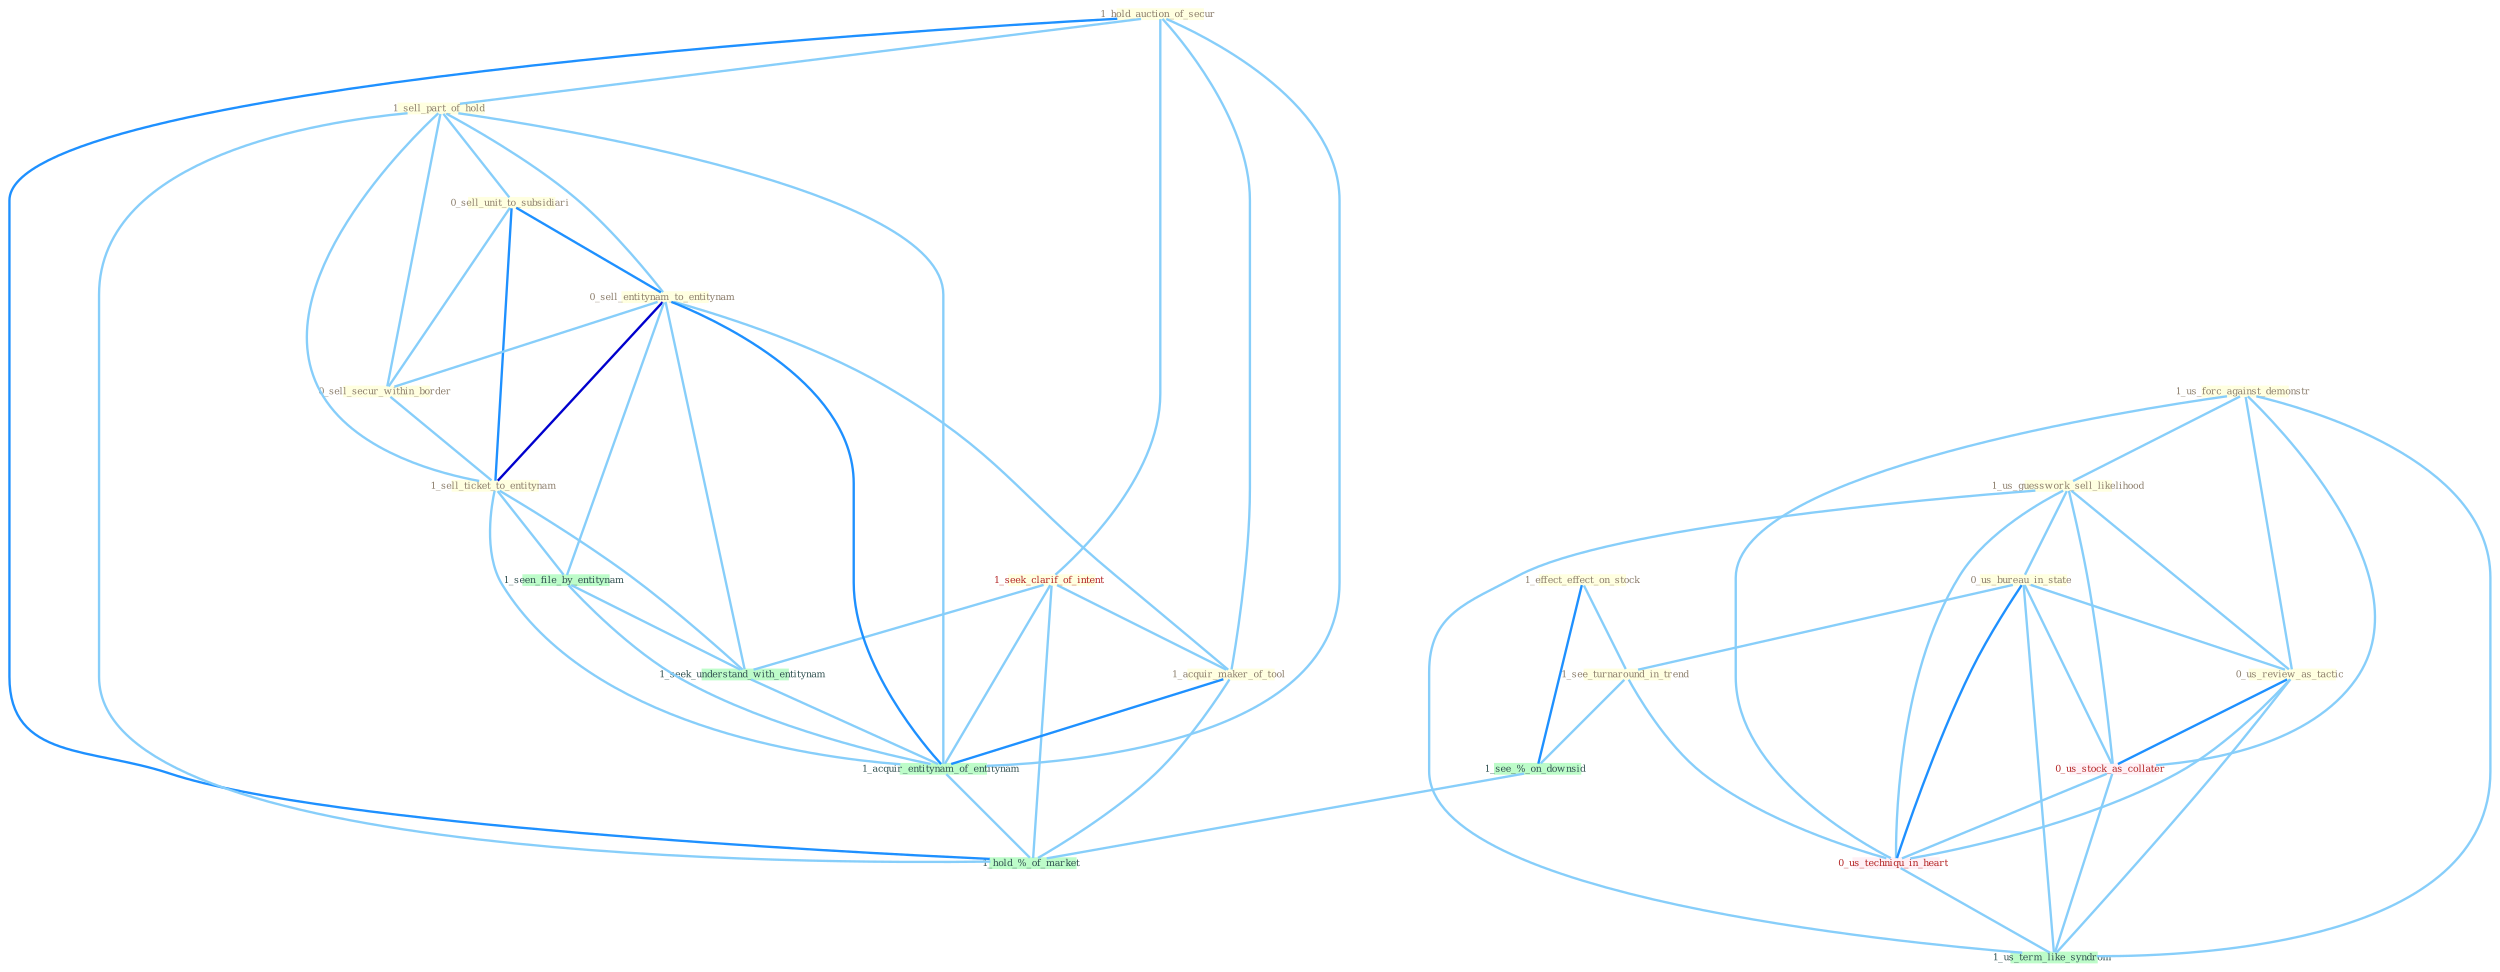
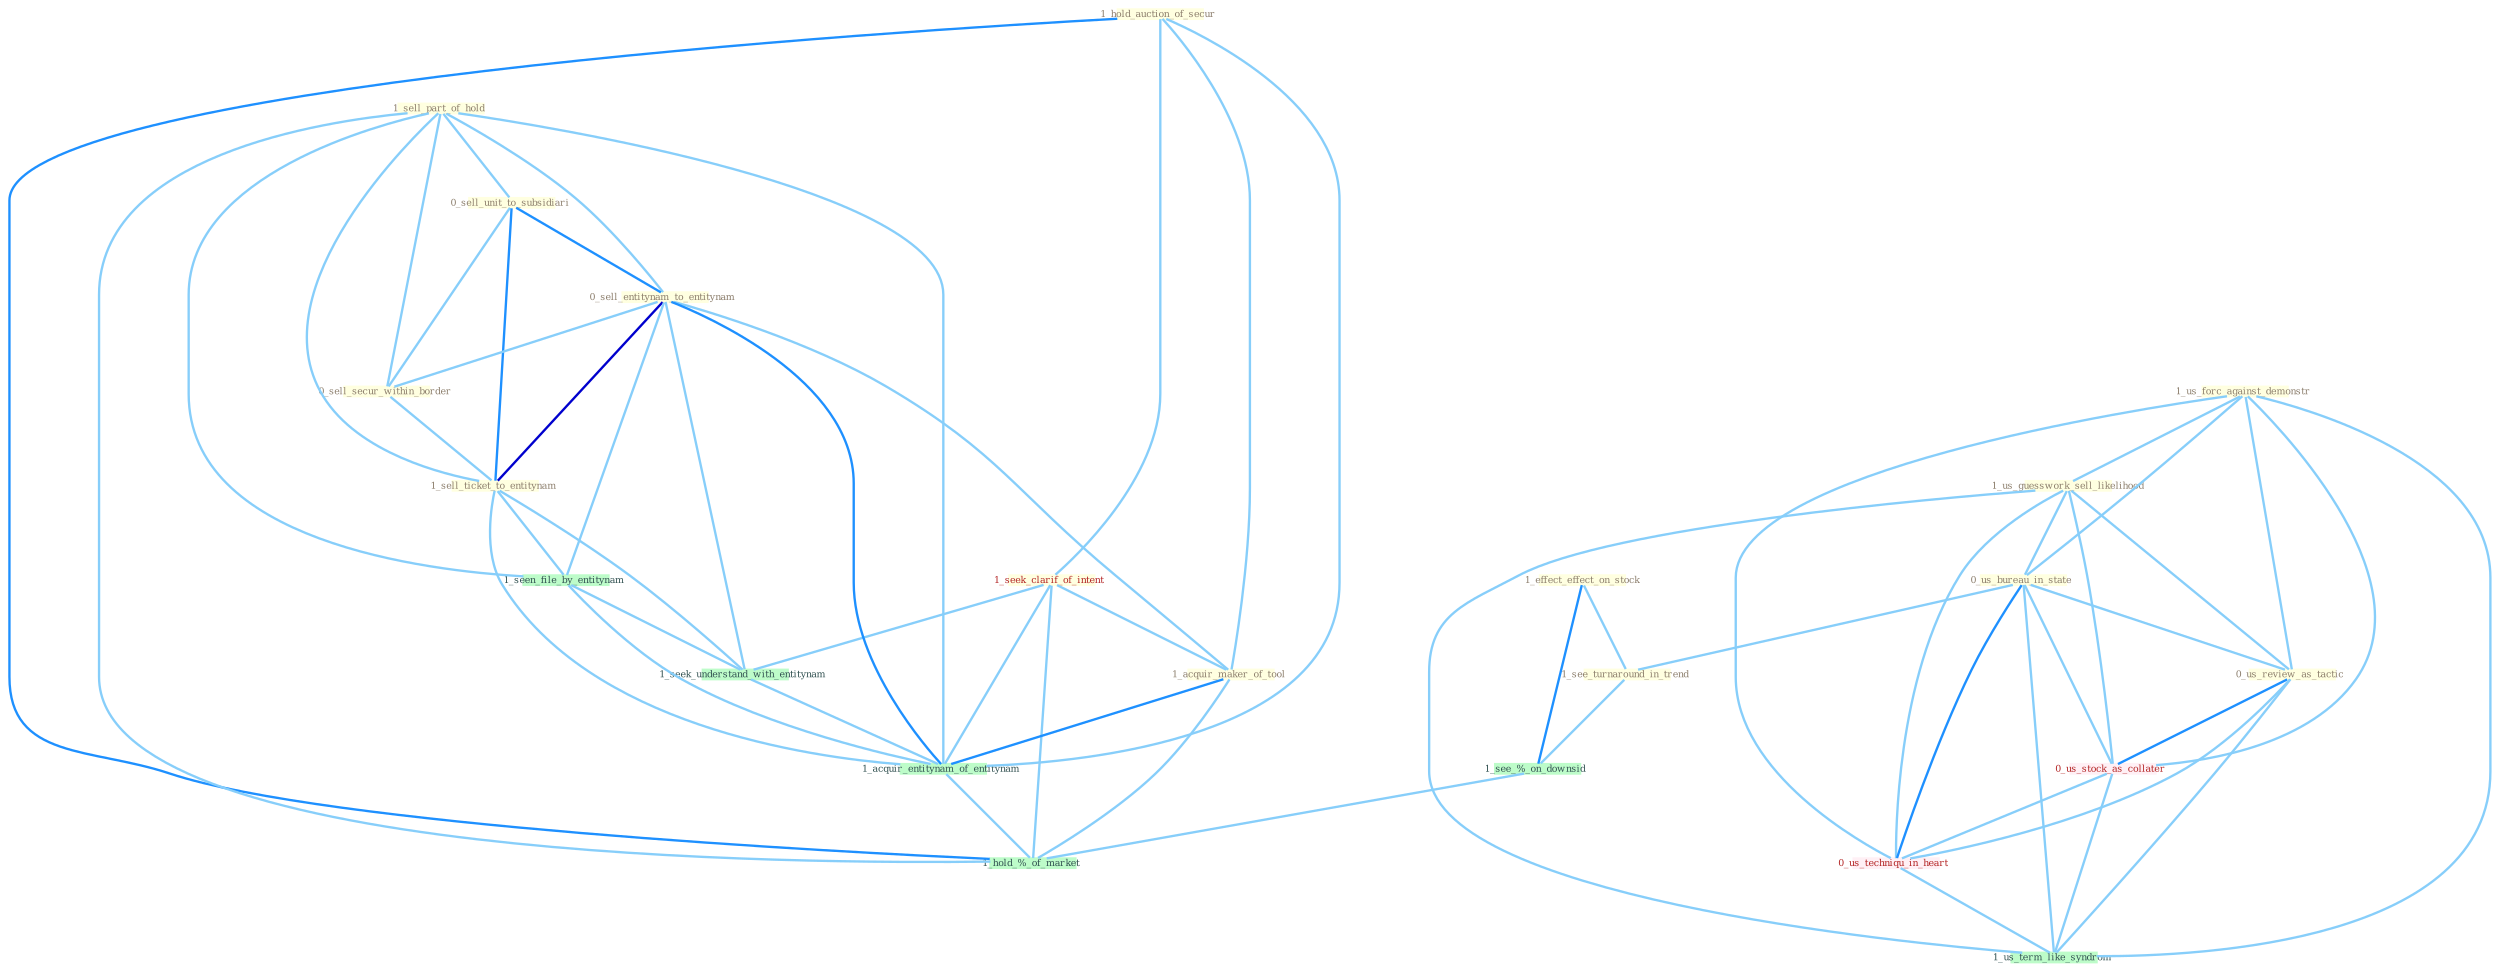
edge "1_hold_auction_of_secur" -- "1_sell_part_of_hold": now "1_seen_file_by_entitynam" -- "1_sell_part_of_hold"
edge "1_us_forc_against_demonstr" -- "0_us_bureau_in_state": added
edge "1_see_turnaround_in_trend" -- "0_us_techniqu_in_heart": removed
